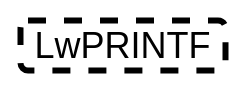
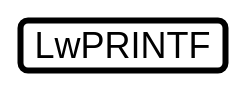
node "LwPRINTF": style dashed -> solid
